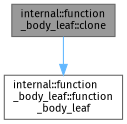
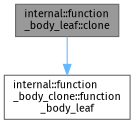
node "internal::function _body_leaf::function _body_leaf": label "internal::function _body_leaf::function _body_leaf" -> "internal::function _body_clone::function _body_leaf"
